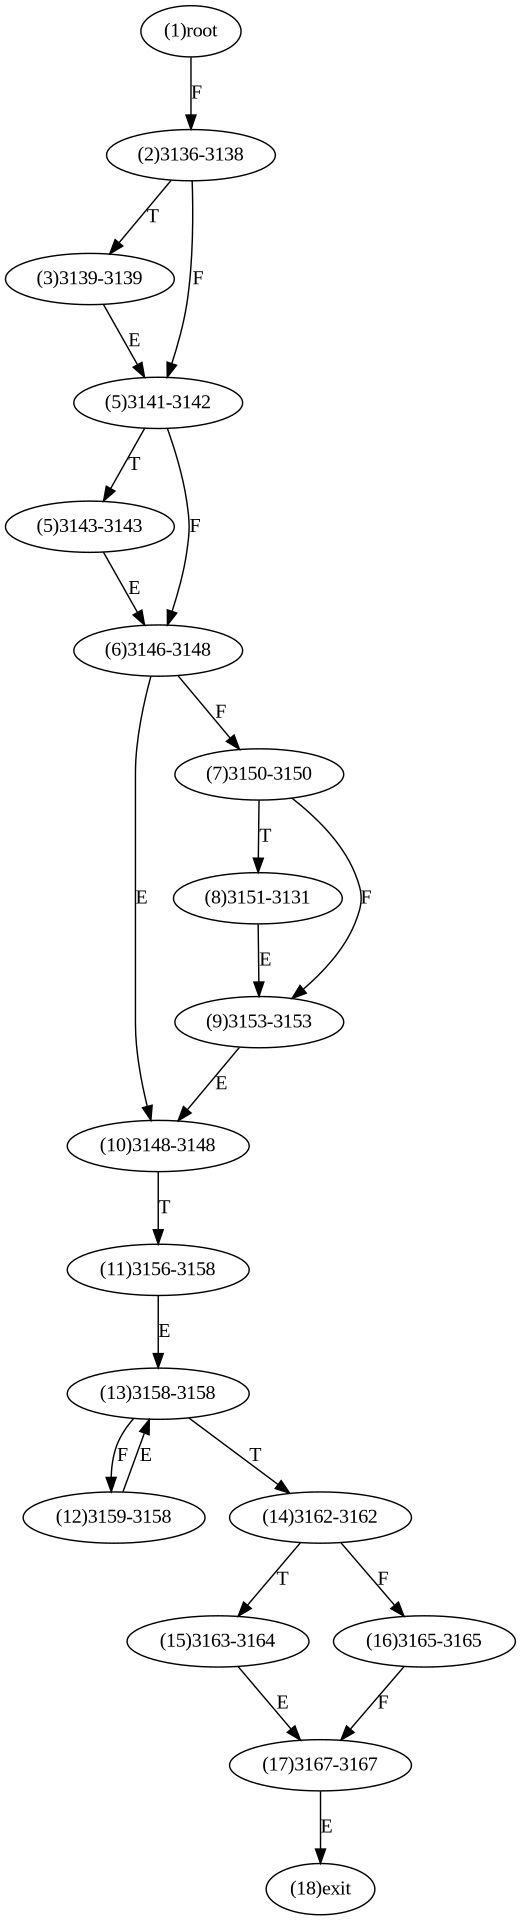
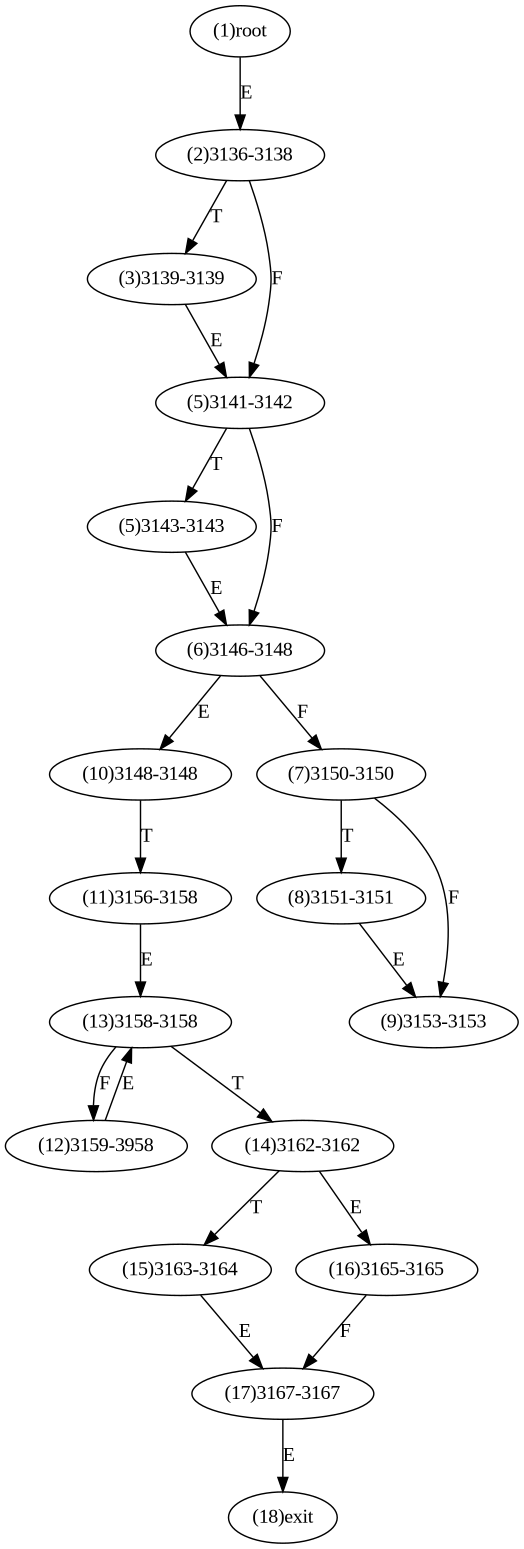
edge "(1)root" -> "(2)3136-3138": label "F" -> "E"
node "(8)3151-3131": label "(8)3151-3131" -> "(8)3151-3151"
edge "(9)3153-3153" -> "(10)3148-3148": removed, label "E"
node "(12)3159-3158": label "(12)3159-3158" -> "(12)3159-3958"
edge "(14)3162-3162" -> "(16)3165-3165": label "F" -> "E"
